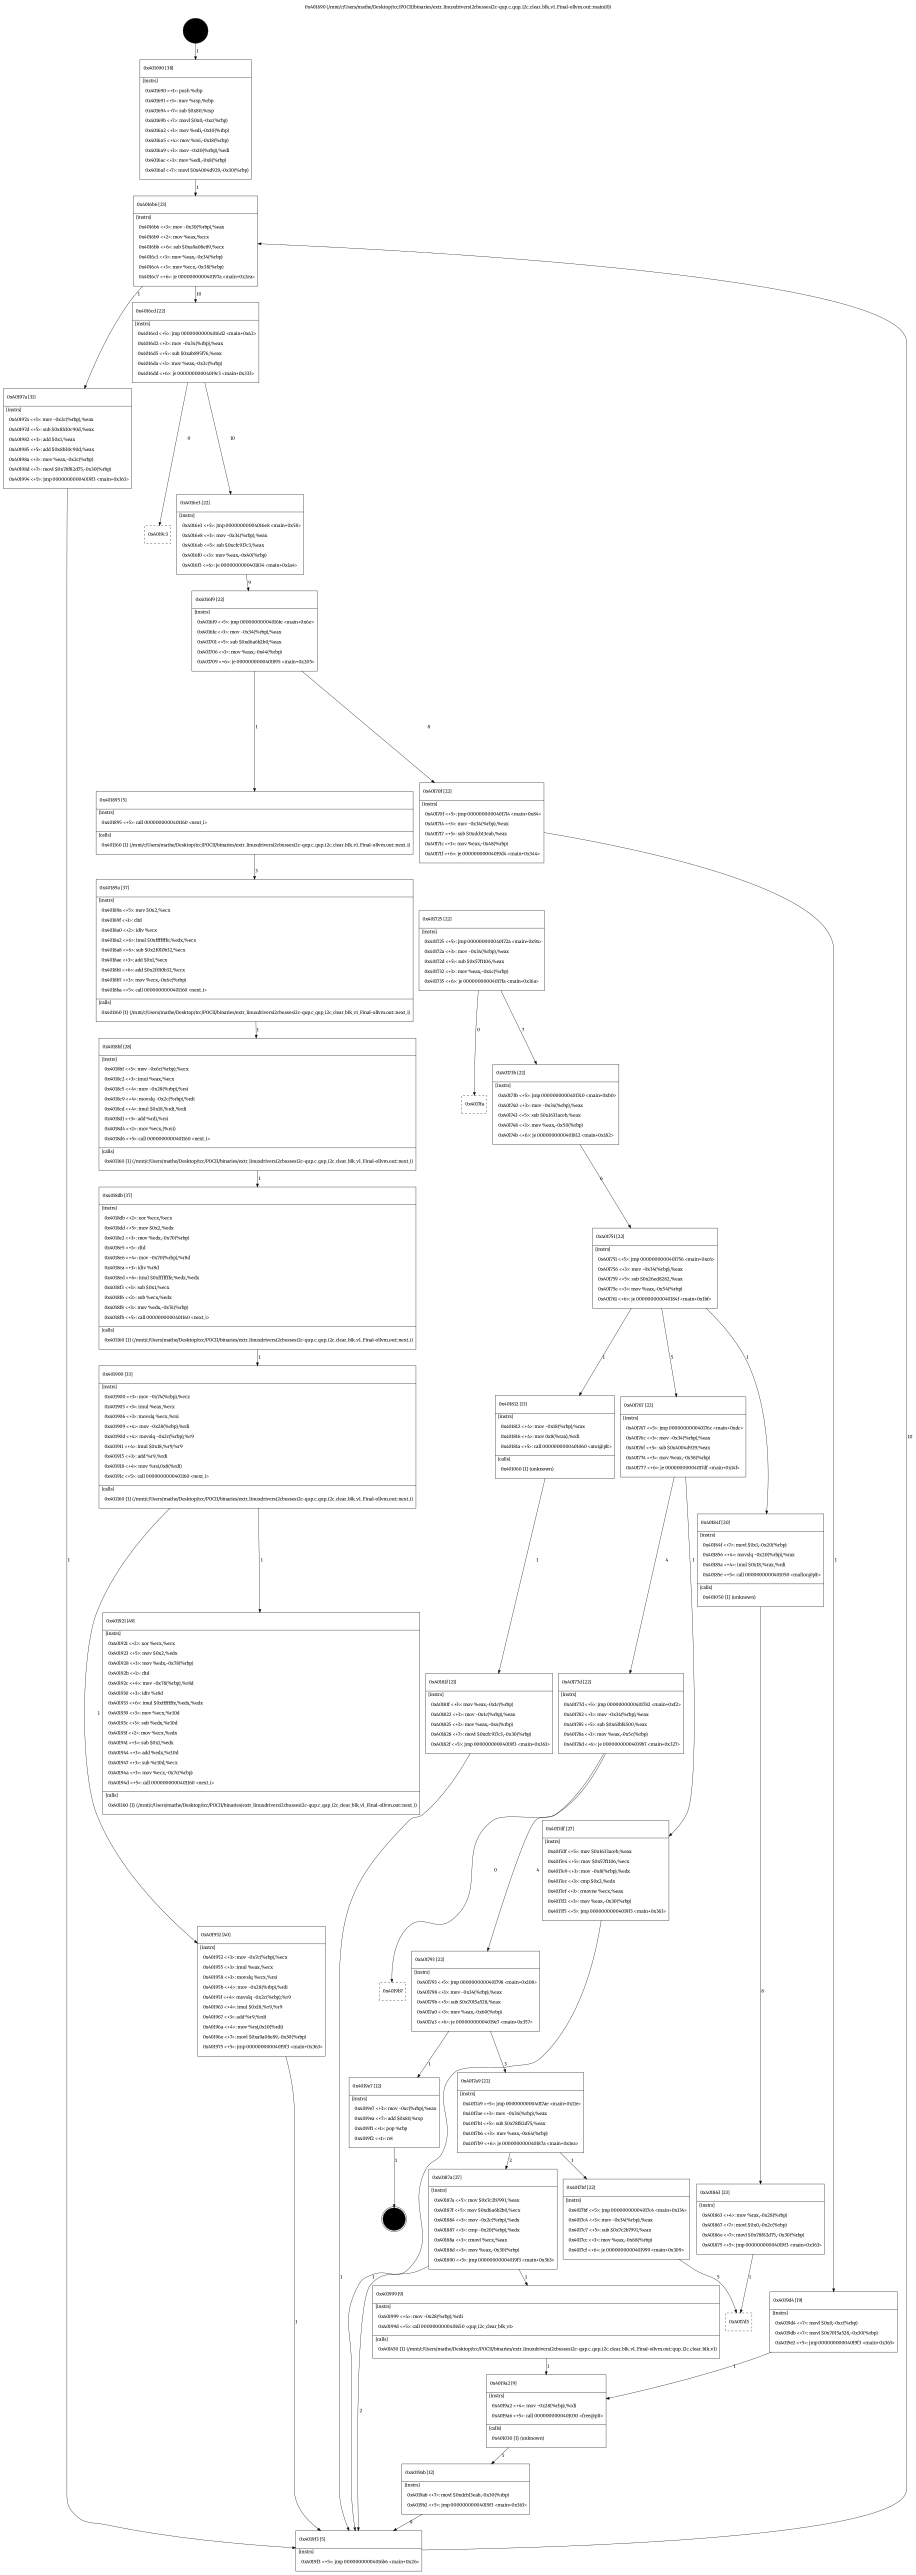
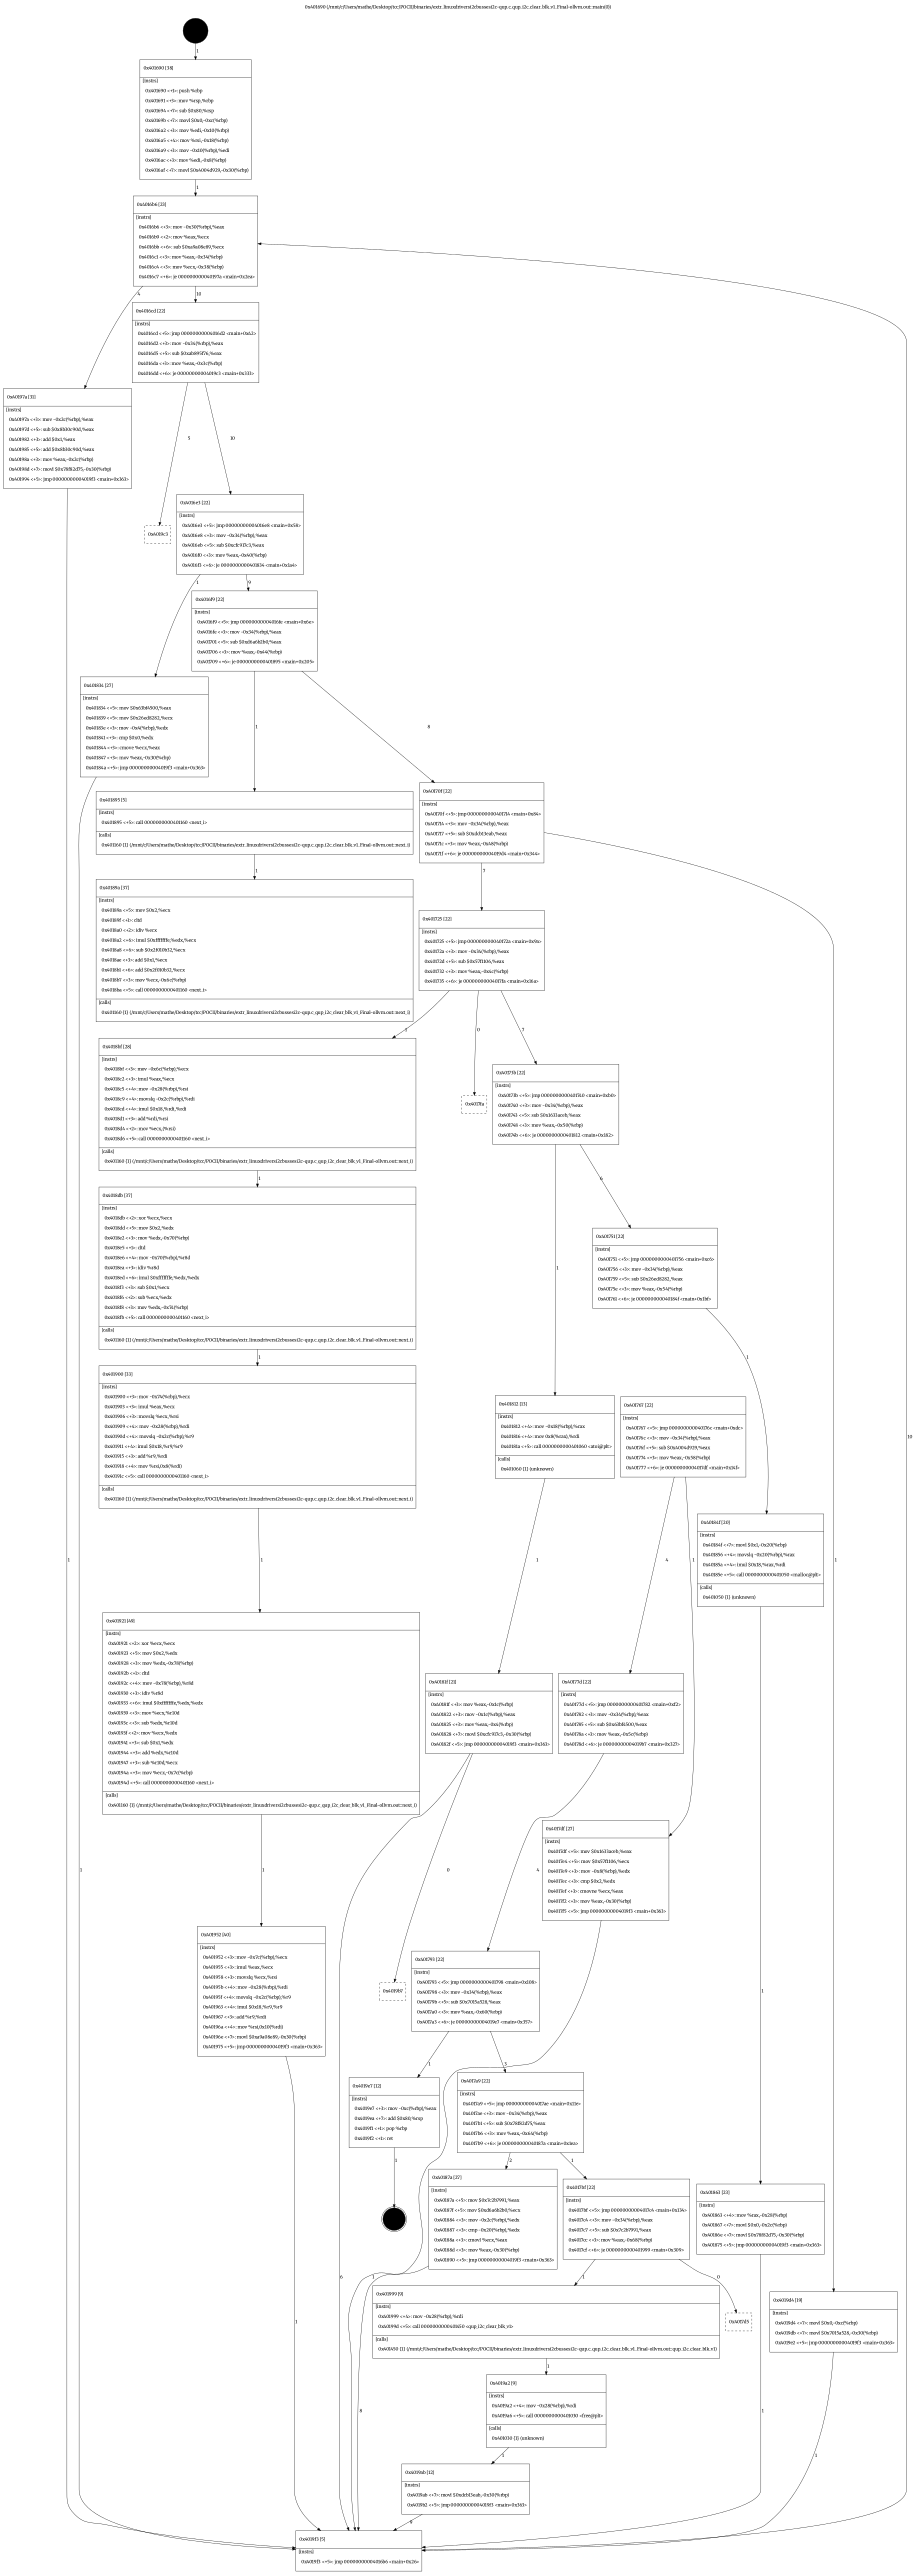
edge "0x4016b6 [23]" -> "0x40197a [31]": label " 1" -> " 4"
edge "0x4016cd [22]" -> "0x4019c3": label " 0" -> " 5"
node "0x401834 [27]": added
edge "0x401895 [5]" -> "0x40189a [37]": label " 3" -> " 1"
edge "0x40170f [22]" -> "0x401725 [22]": added, label "7"
edge "0x40189a [37]" -> "0x4018bf [28]": now "0x401725 [22]" -> "0x4018bf [28]"
edge "0x401751 [22]" -> "0x401812 [13]": now "0x40173b [22]" -> "0x401812 [13]"
edge "0x401751 [22]" -> "0x401767 [22]": removed, label "5"
edge "0x401900 [33]" -> "0x401952 [40]": now "0x401921 [49]" -> "0x401952 [40]"
edge "0x40177d [22]" -> "0x4019b7": now "0x40181f [21]" -> "0x4019b7"
edge "0x40184f [20]" -> "0x401863 [23]": label " 8" -> " 1"
edge "0x40187a [27]" -> "0x401999 [9]": now "0x4017bf [22]" -> "0x401999 [9]"
edge "0x40181f [21]" -> "0x4019f3 [5]": label " 1" -> " 6"
edge "0x4017bf [22]" -> "0x4017d5": label " 5" -> " 0"
edge "0x401863 [23]" -> "0x4017d5": now "0x401863 [23]" -> "0x4019f3 [5]"
edge "0x4019d4 [19]" -> "0x4019a2 [9]": now "0x4019d4 [19]" -> "0x4019f3 [5]"
edge "0x40187a [27]" -> "0x4019f3 [5]": label " 2" -> " 8"
